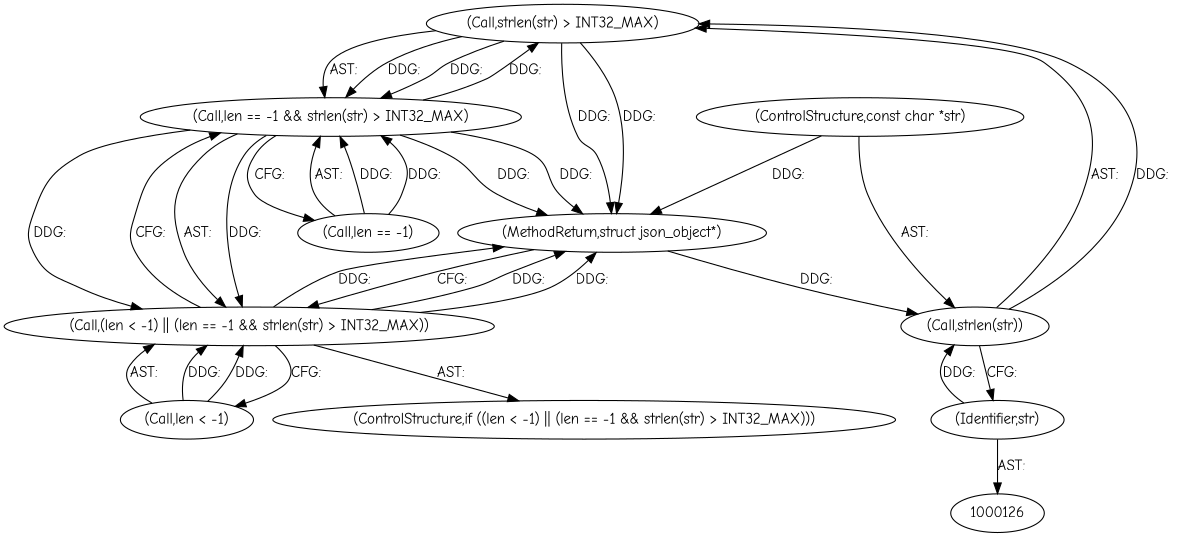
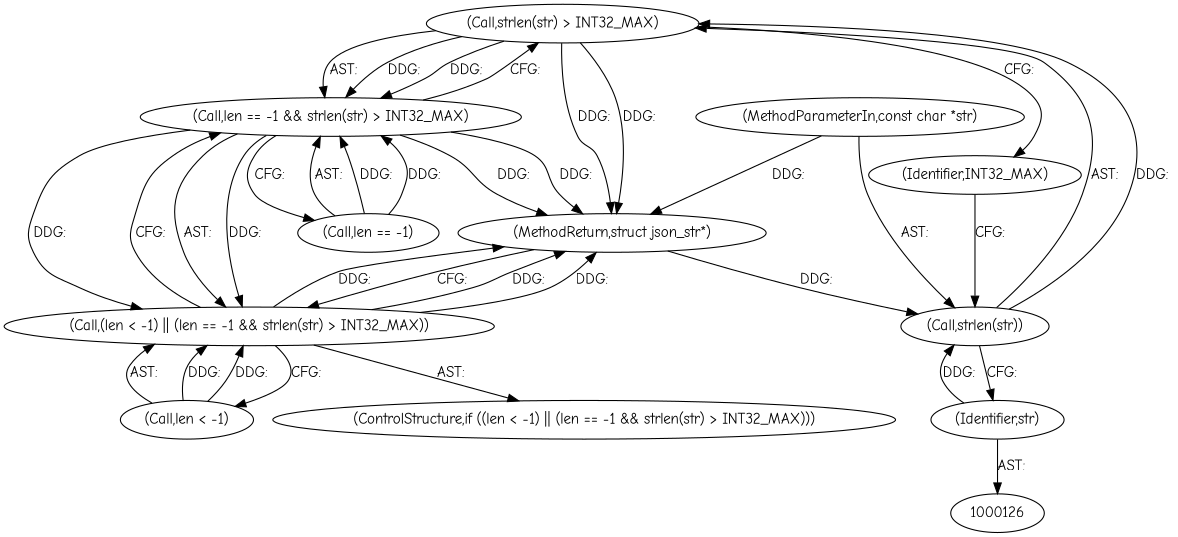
edge "(Call,len == -1 && strlen(str) > INT32_MAX)" -> "(Call,strlen(str) > INT32_MAX)": label "DDG: " -> "CFG: "
node "(ControlStructure,const char *str)": label "(ControlStructure,const char *str)" -> "(MethodParameterIn,const char *str)"
node "(Identifier,INT32_MAX)": added
node "(MethodReturn,struct json_object*)": label "(MethodReturn,struct json_object*)" -> "(MethodReturn,struct json_str*)"
